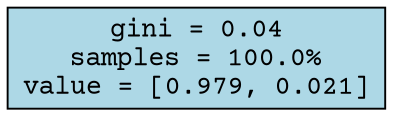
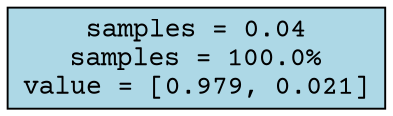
node "gini = 0.04 samples = 100.0% value = [0.979, 0.021]": label "gini = 0.04 samples = 100.0% value = [0.979, 0.021]" -> "samples = 0.04 samples = 100.0% value = [0.979, 0.021]"
